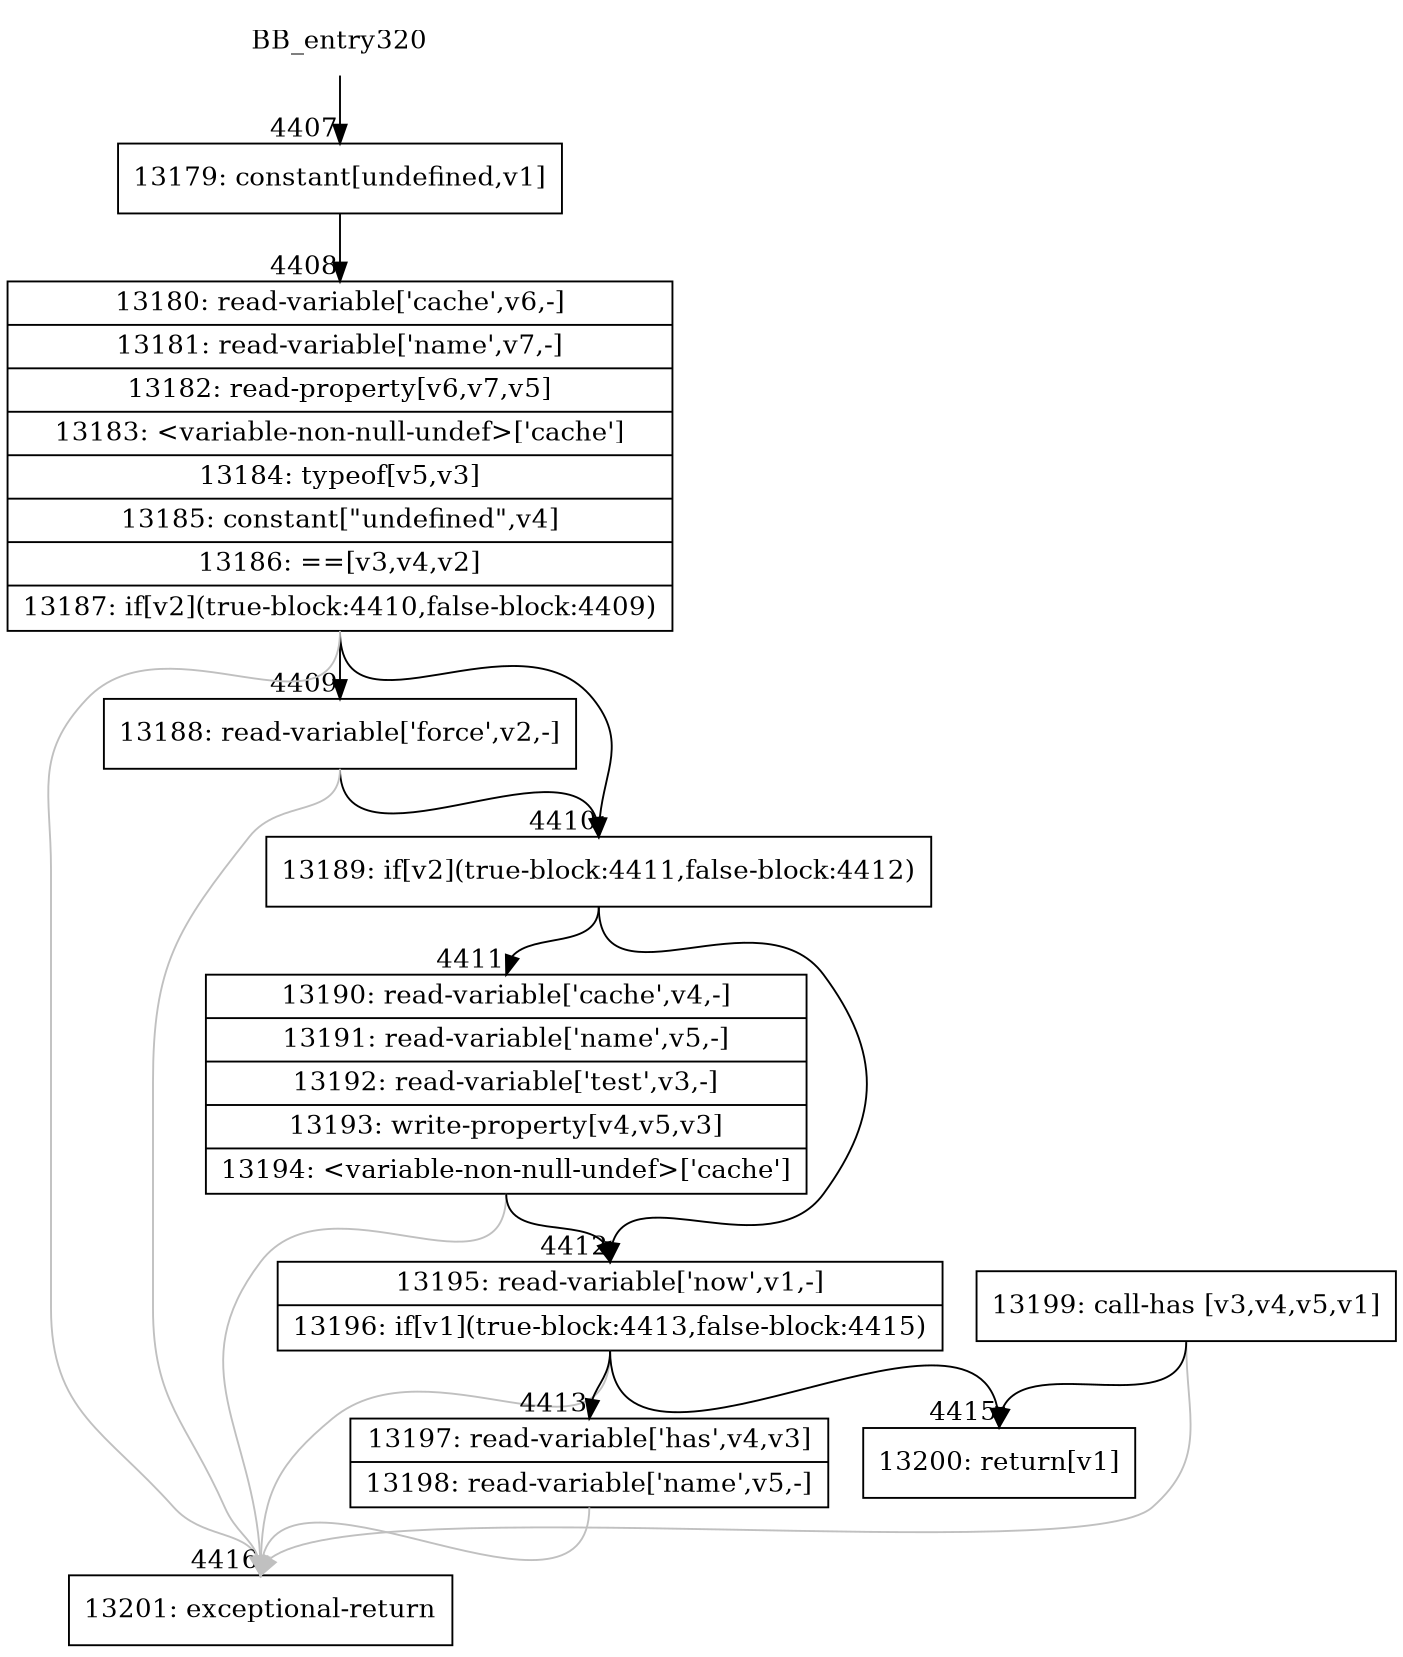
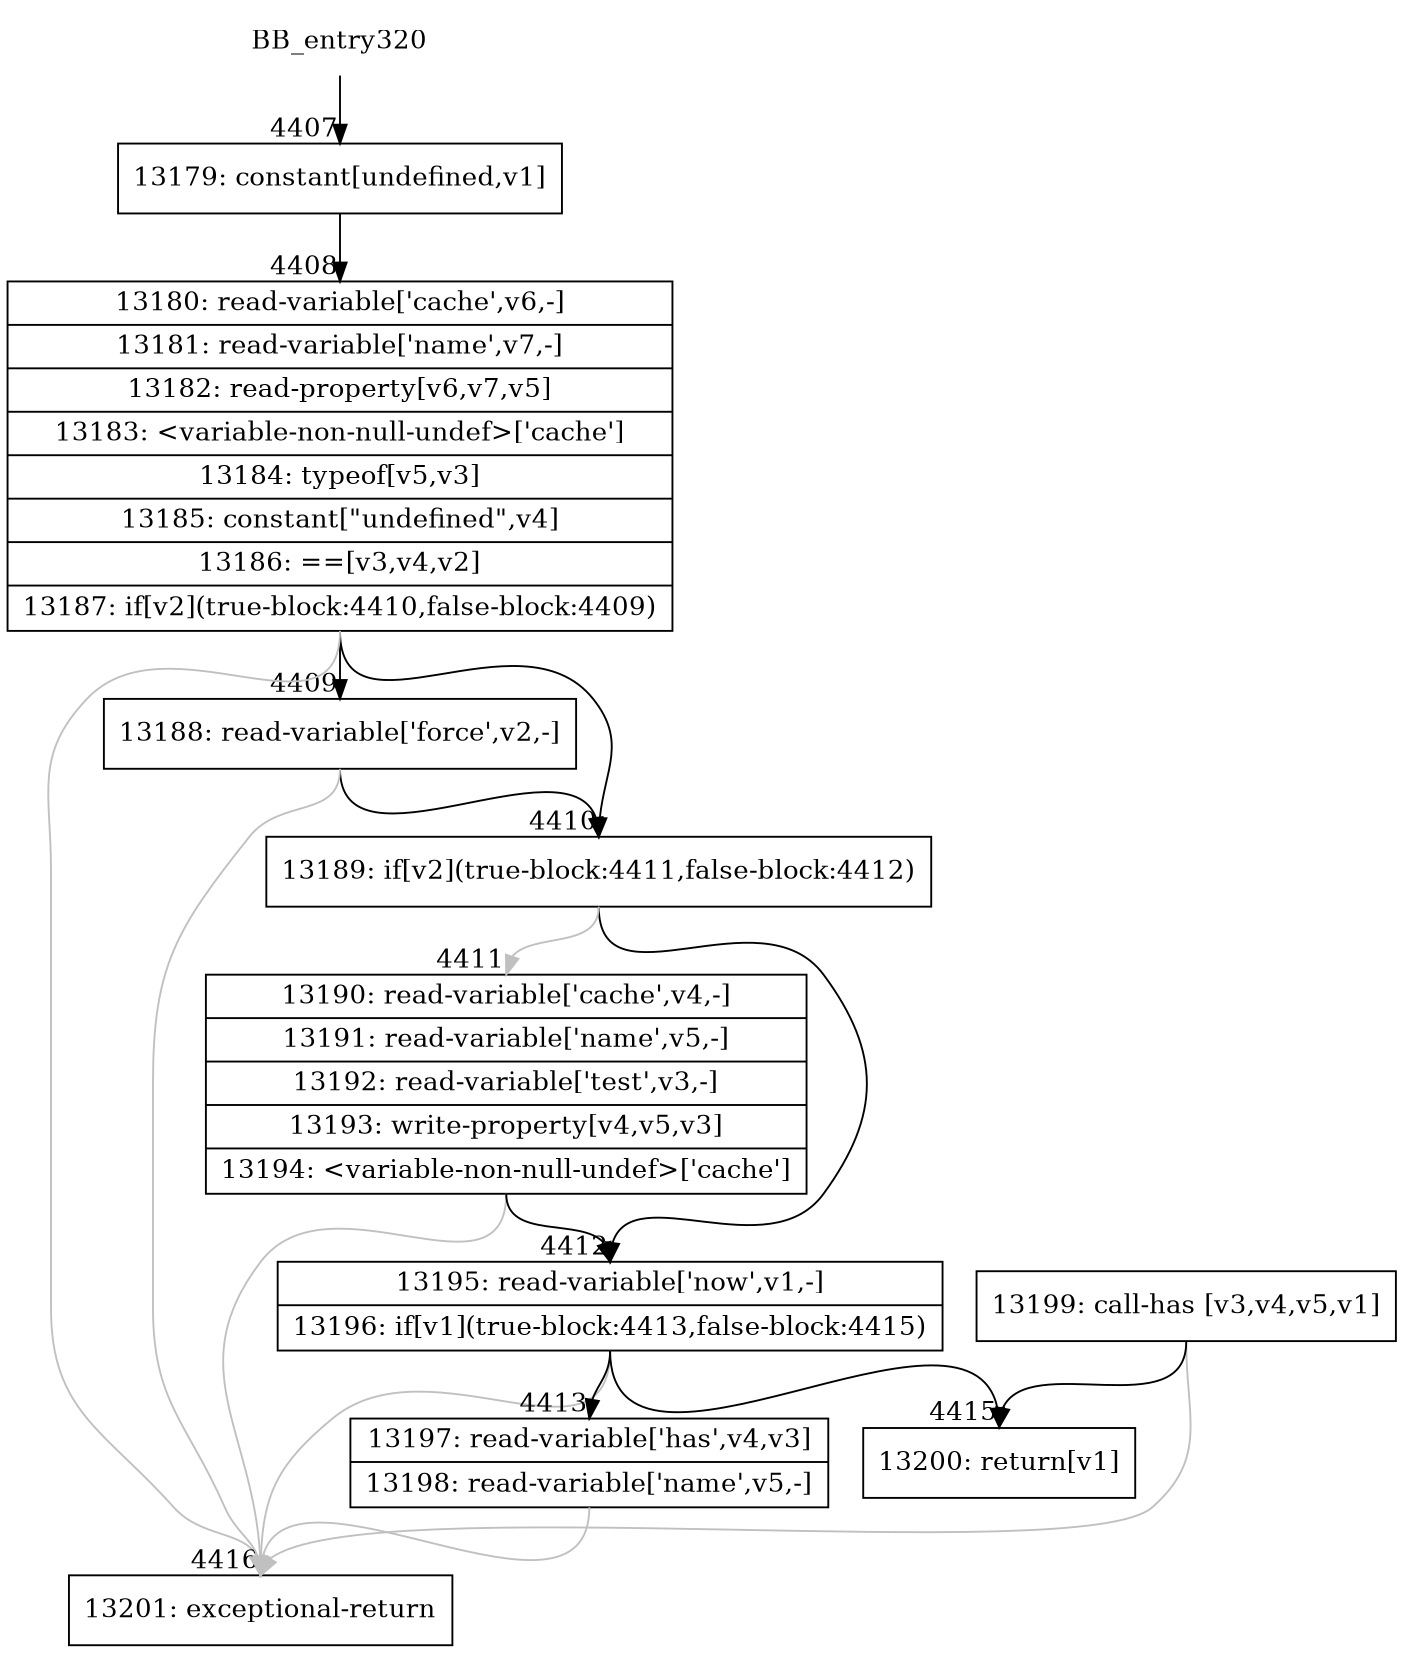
edge "13189: if[v2](true-block:4411,false-block:4412)" -> "13190: read-variable['cache',v4,-]": color black -> gray
